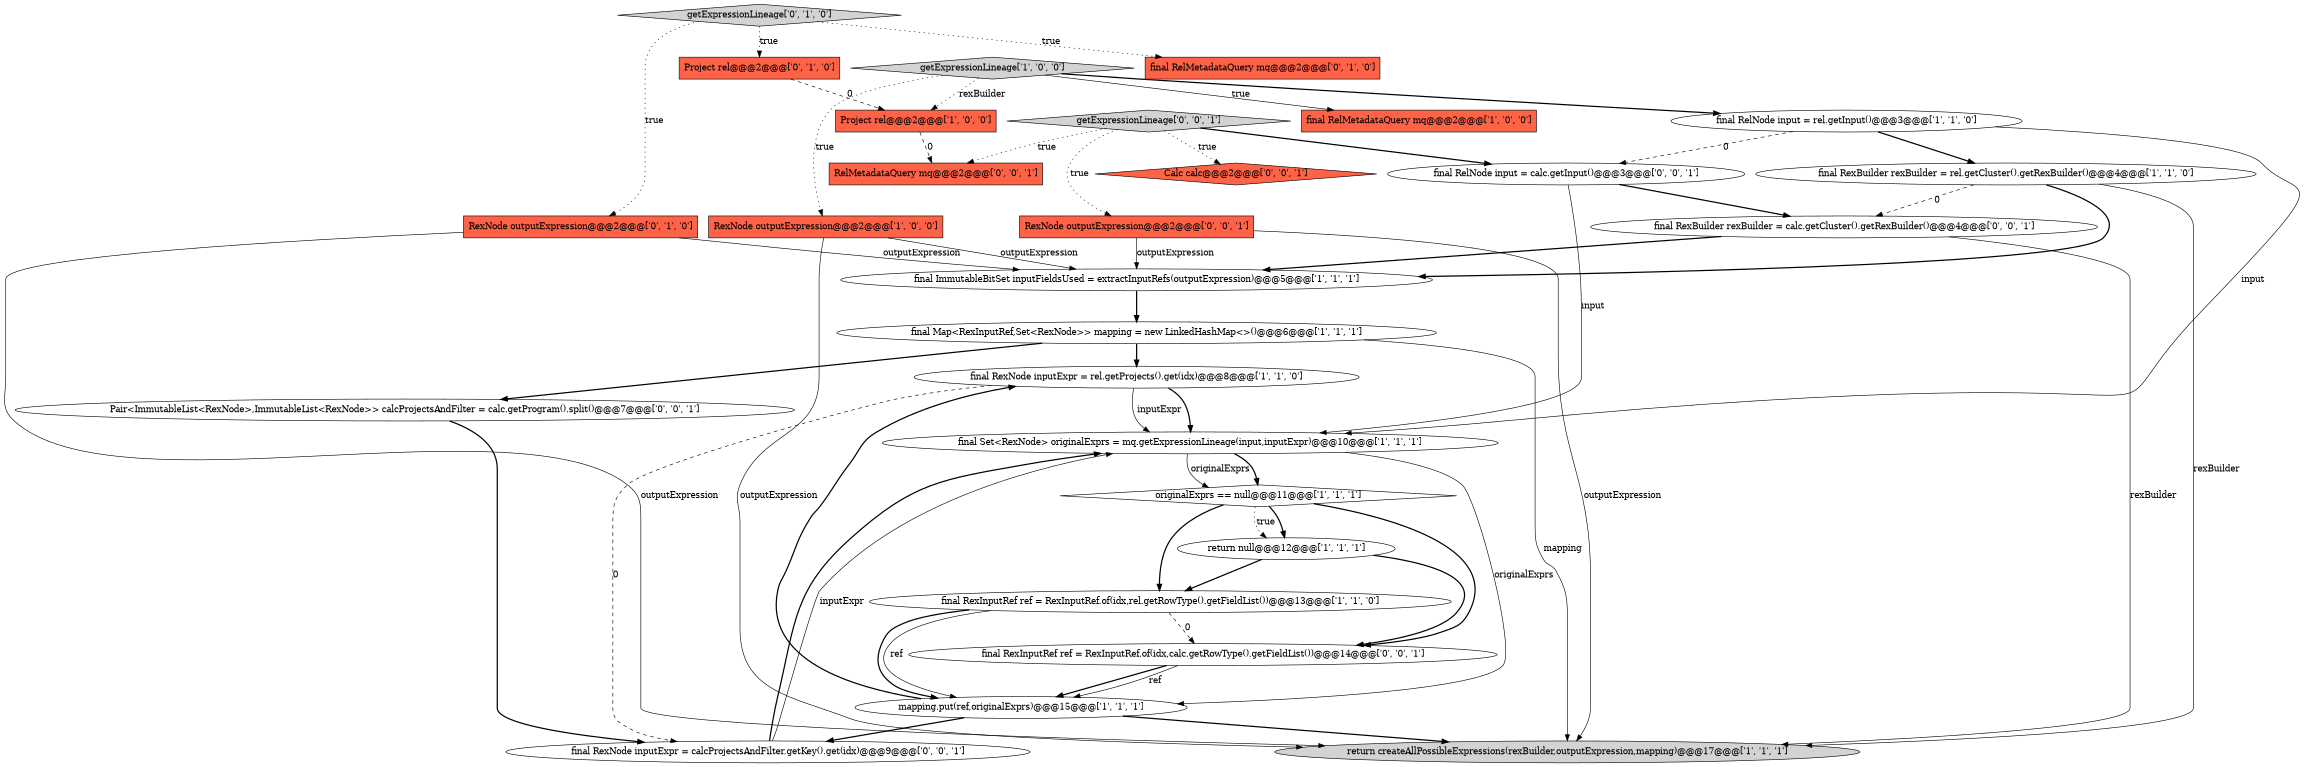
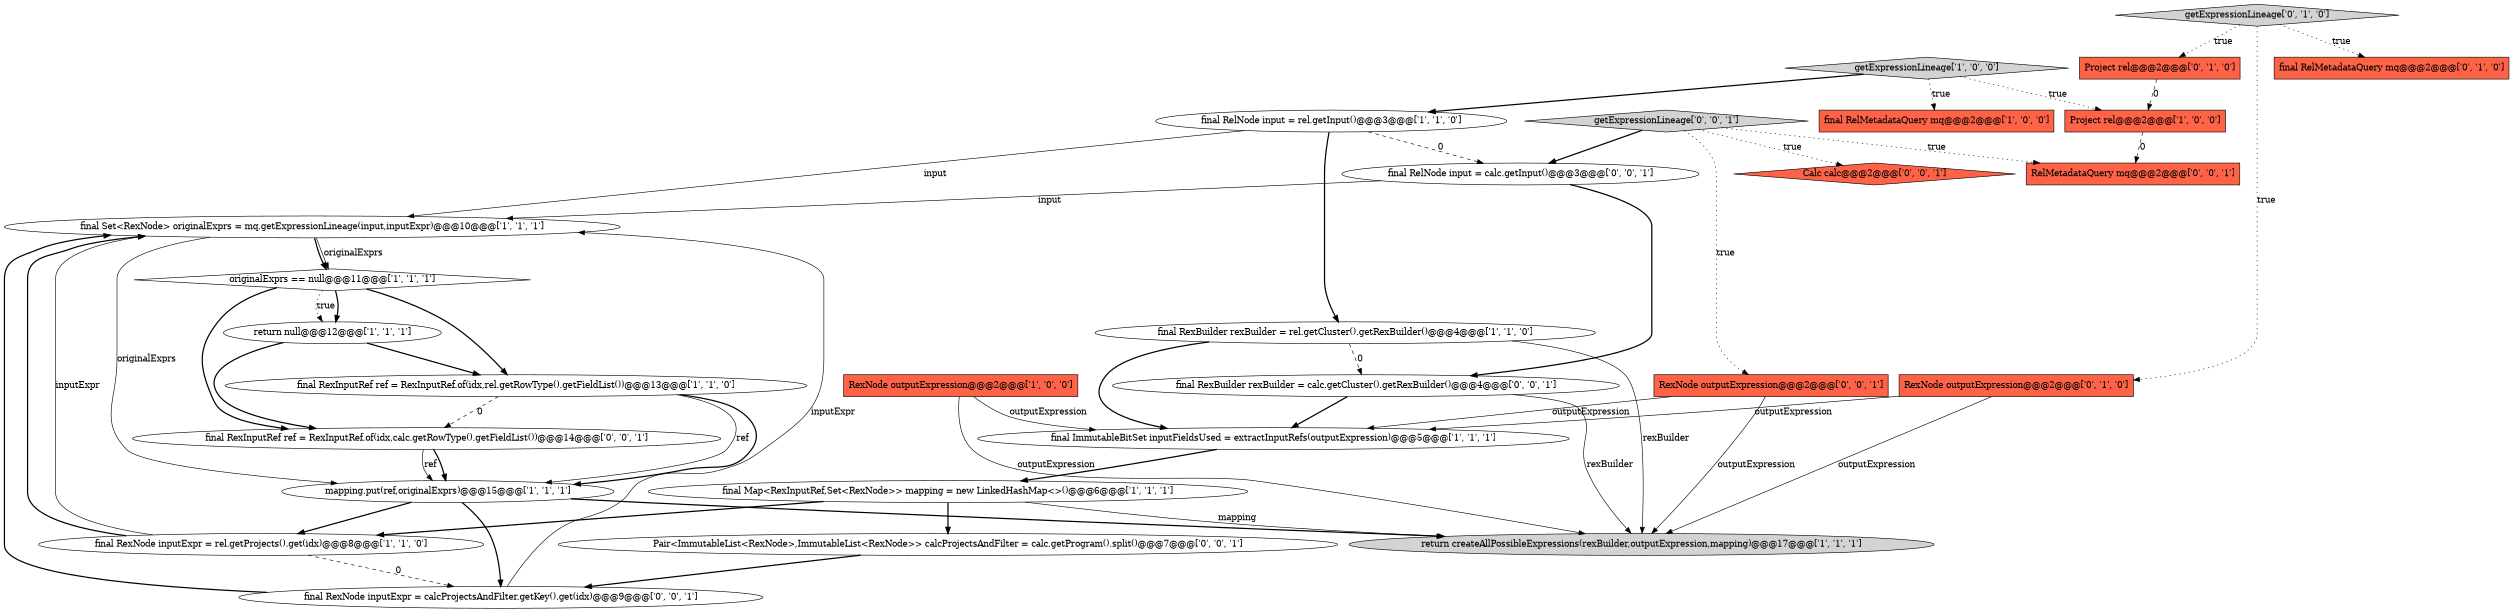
edge "getExpressionLineage['1', '0', '0']" -> "final RelMetadataQuery mq@@@2@@@['1', '0', '0']": style solid -> dotted
edge "getExpressionLineage['1', '0', '0']" -> "Project rel@@@2@@@['1', '0', '0']": label "rexBuilder" -> "true"
edge "getExpressionLineage['1', '0', '0']" -> "RexNode outputExpression@@@2@@@['1', '0', '0']": removed, label "true"
